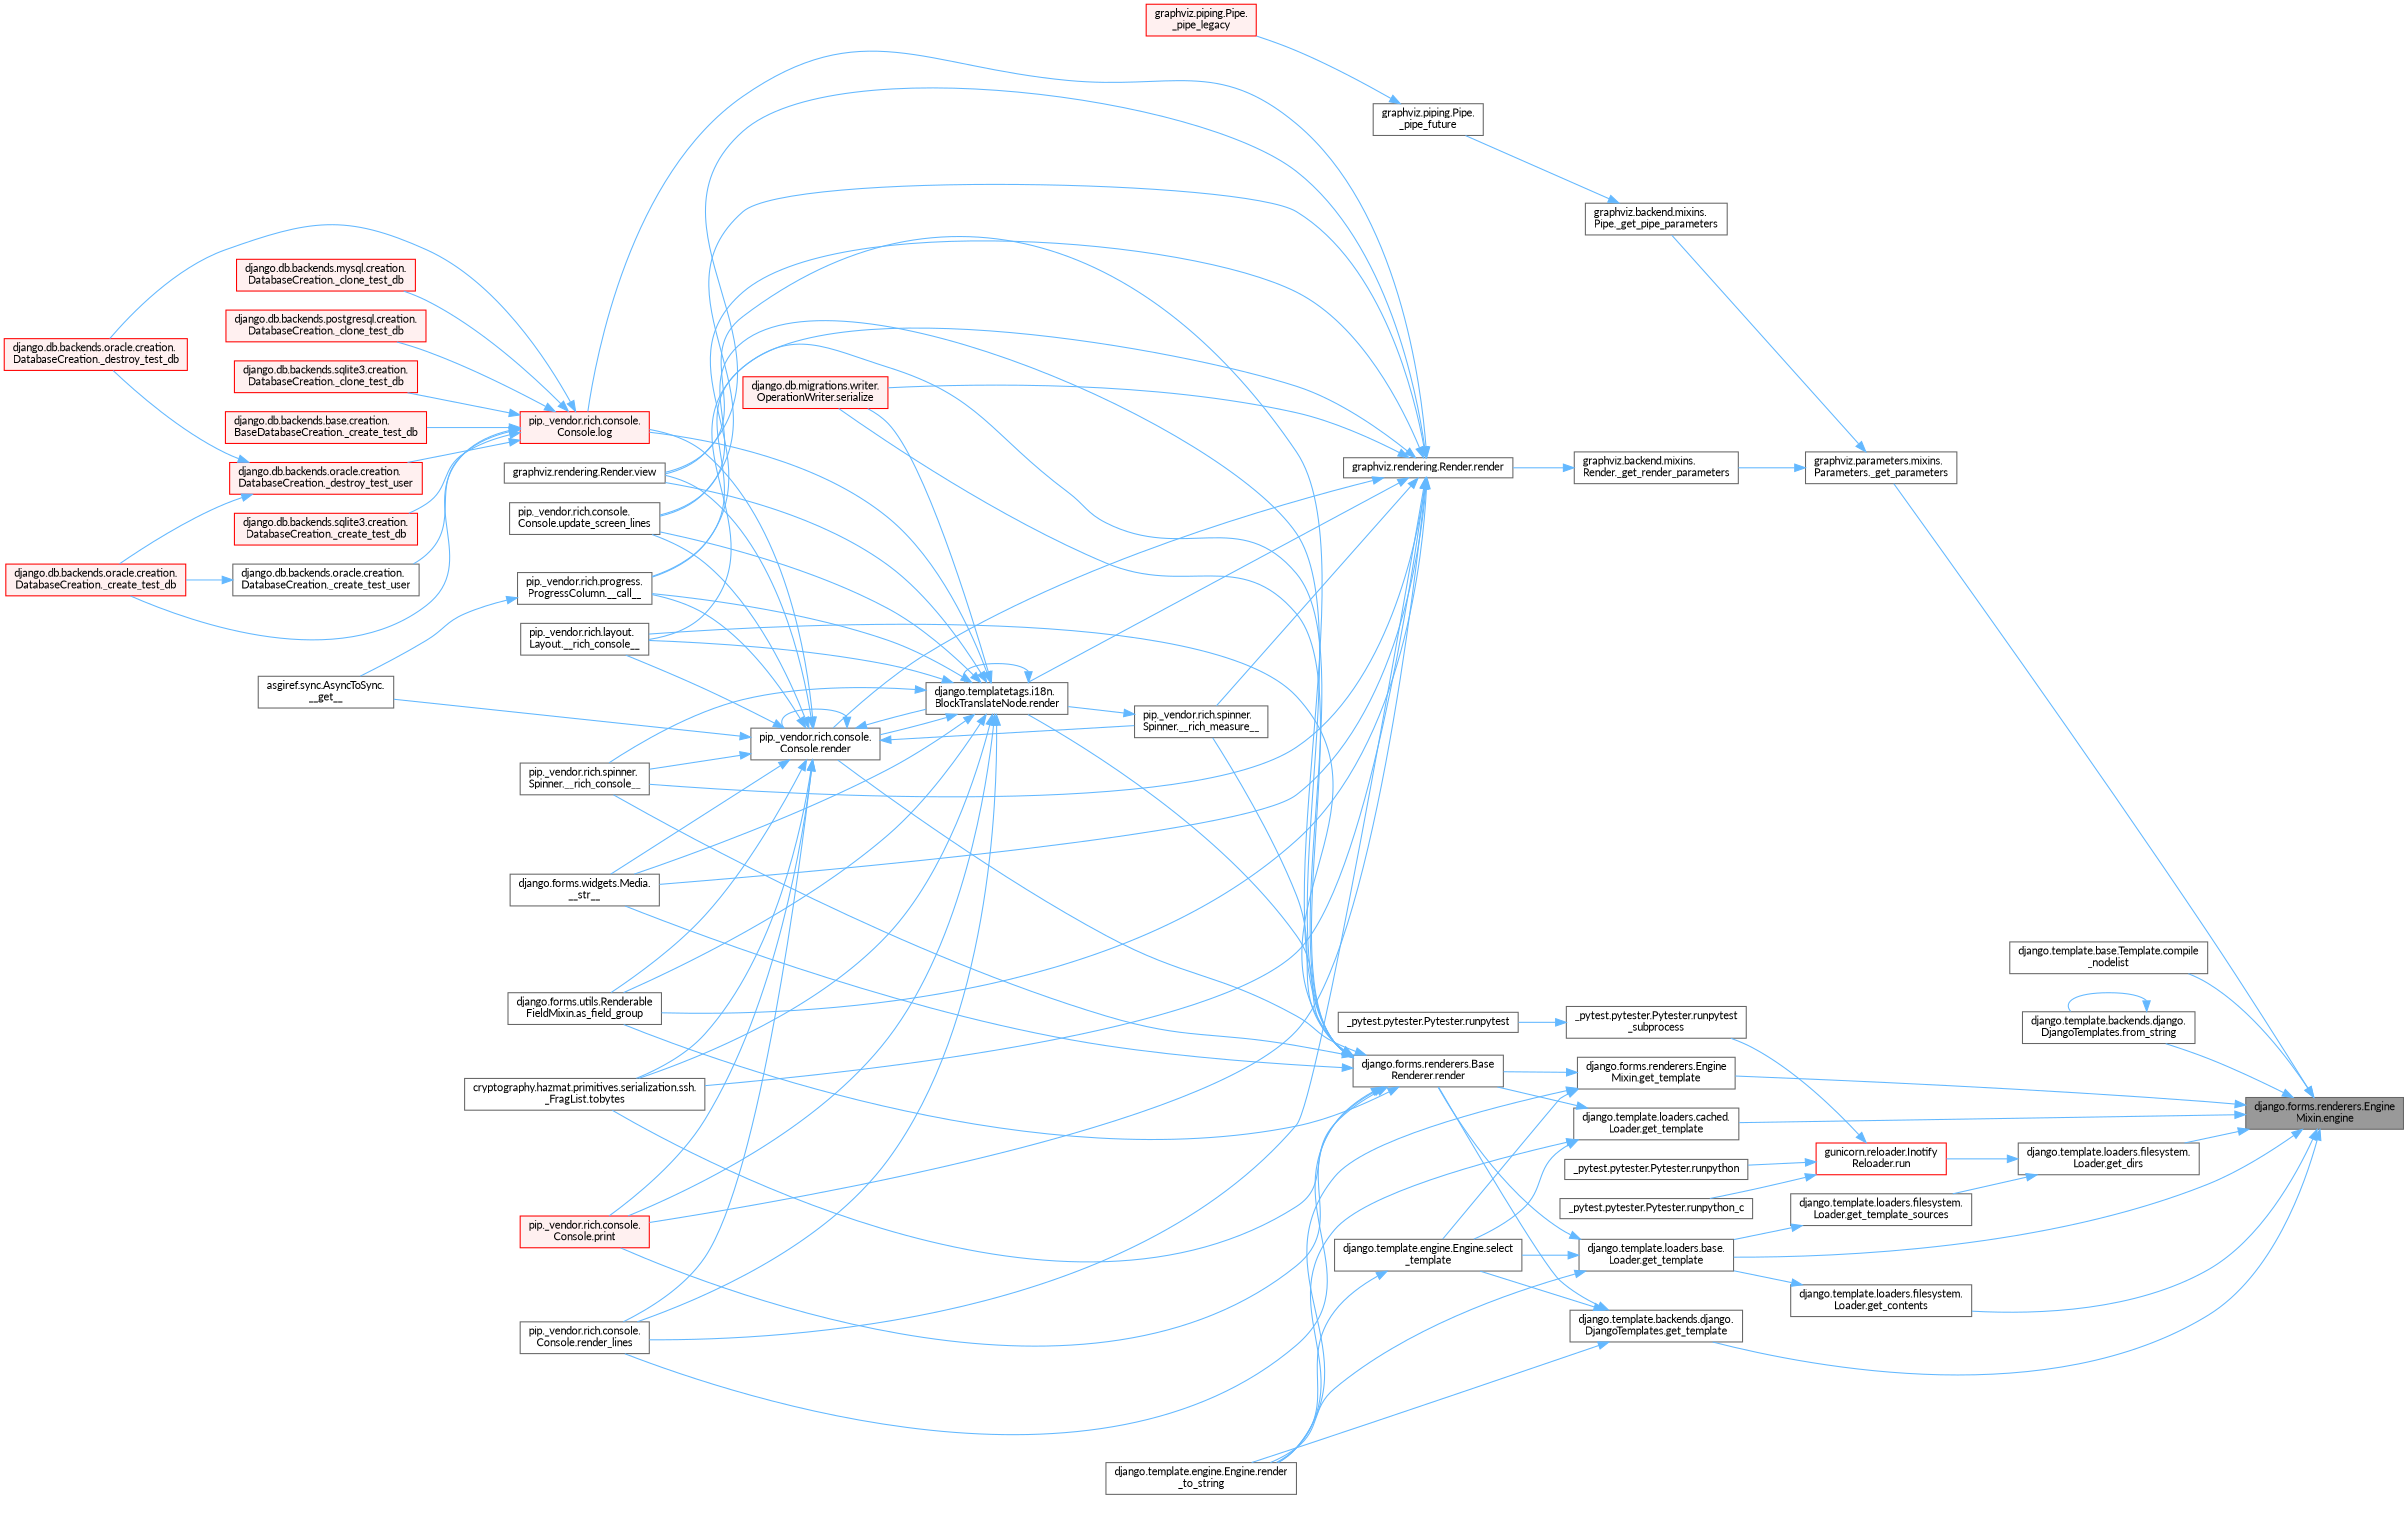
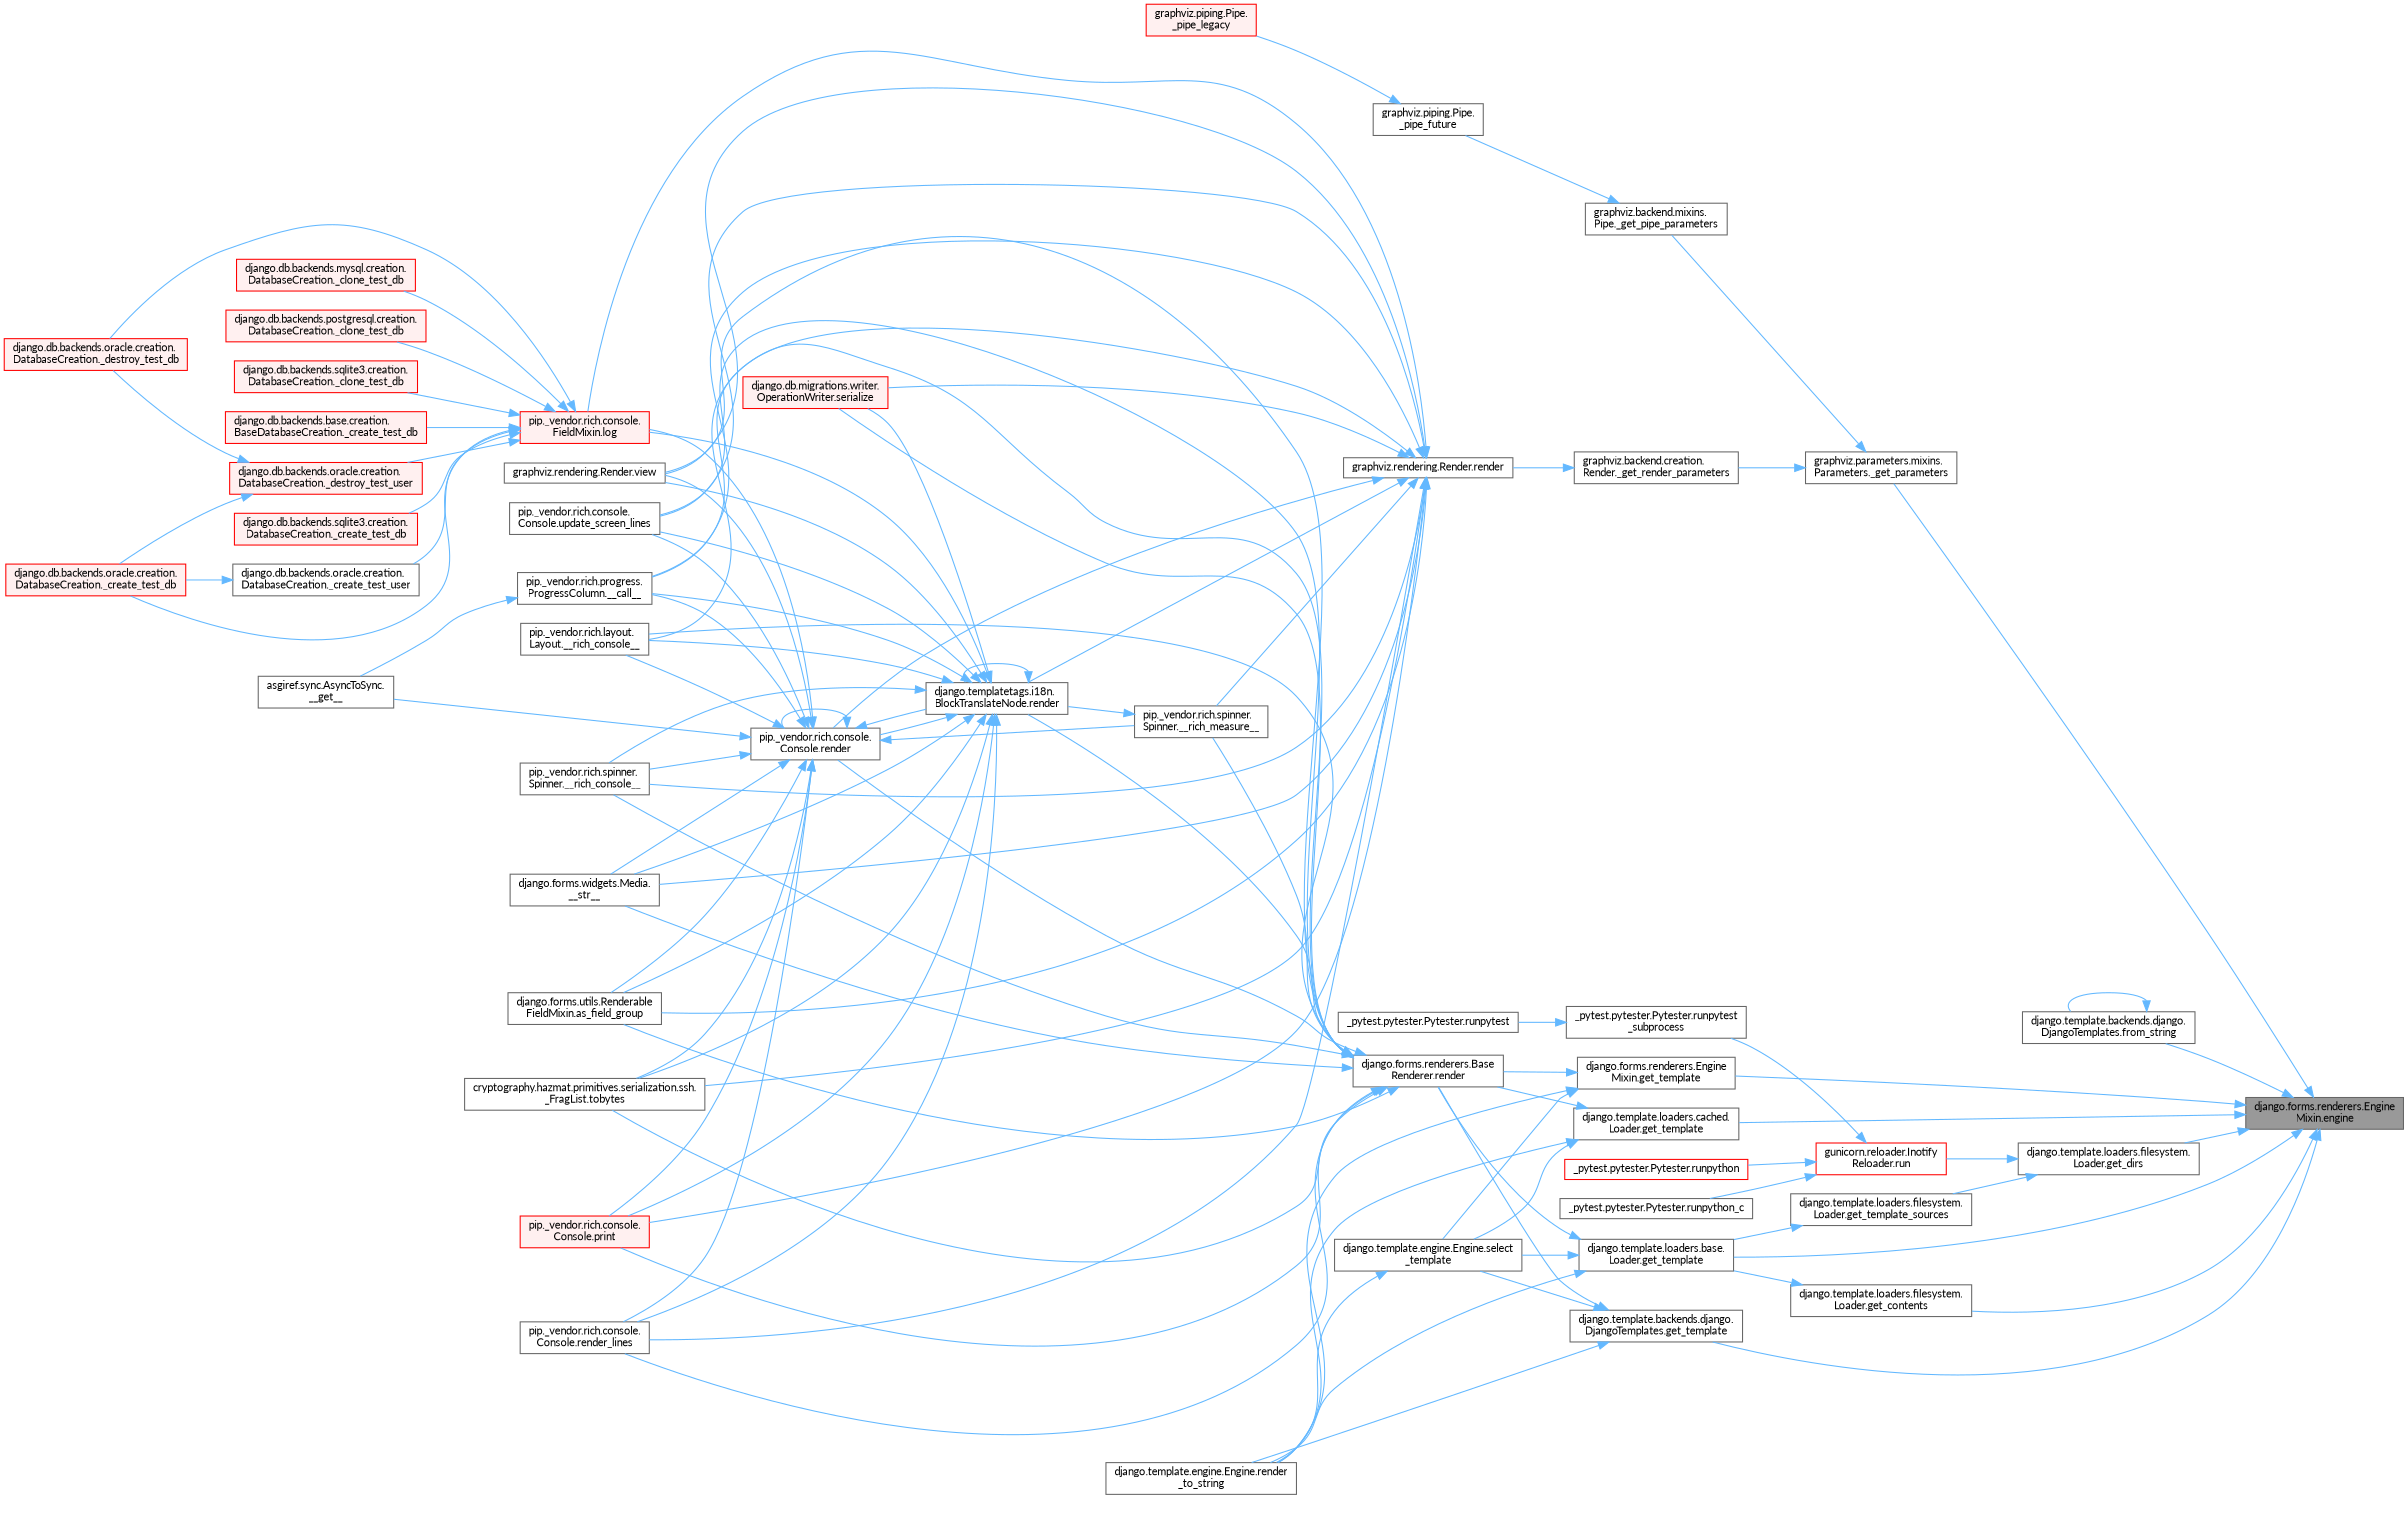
node "pip._vendor.rich.console. Console.log": label "pip._vendor.rich.console. Console.log" -> "pip._vendor.rich.console. FieldMixin.log"
node "graphviz.backend.mixins. Render._get_render_parameters": label "graphviz.backend.mixins. Render._get_render_parameters" -> "graphviz.backend.creation. Render._get_render_parameters"
node "django.template.base.Template.compile _nodelist": removed
node "_pytest.pytester.Pytester.runpython": color grey40 -> red
